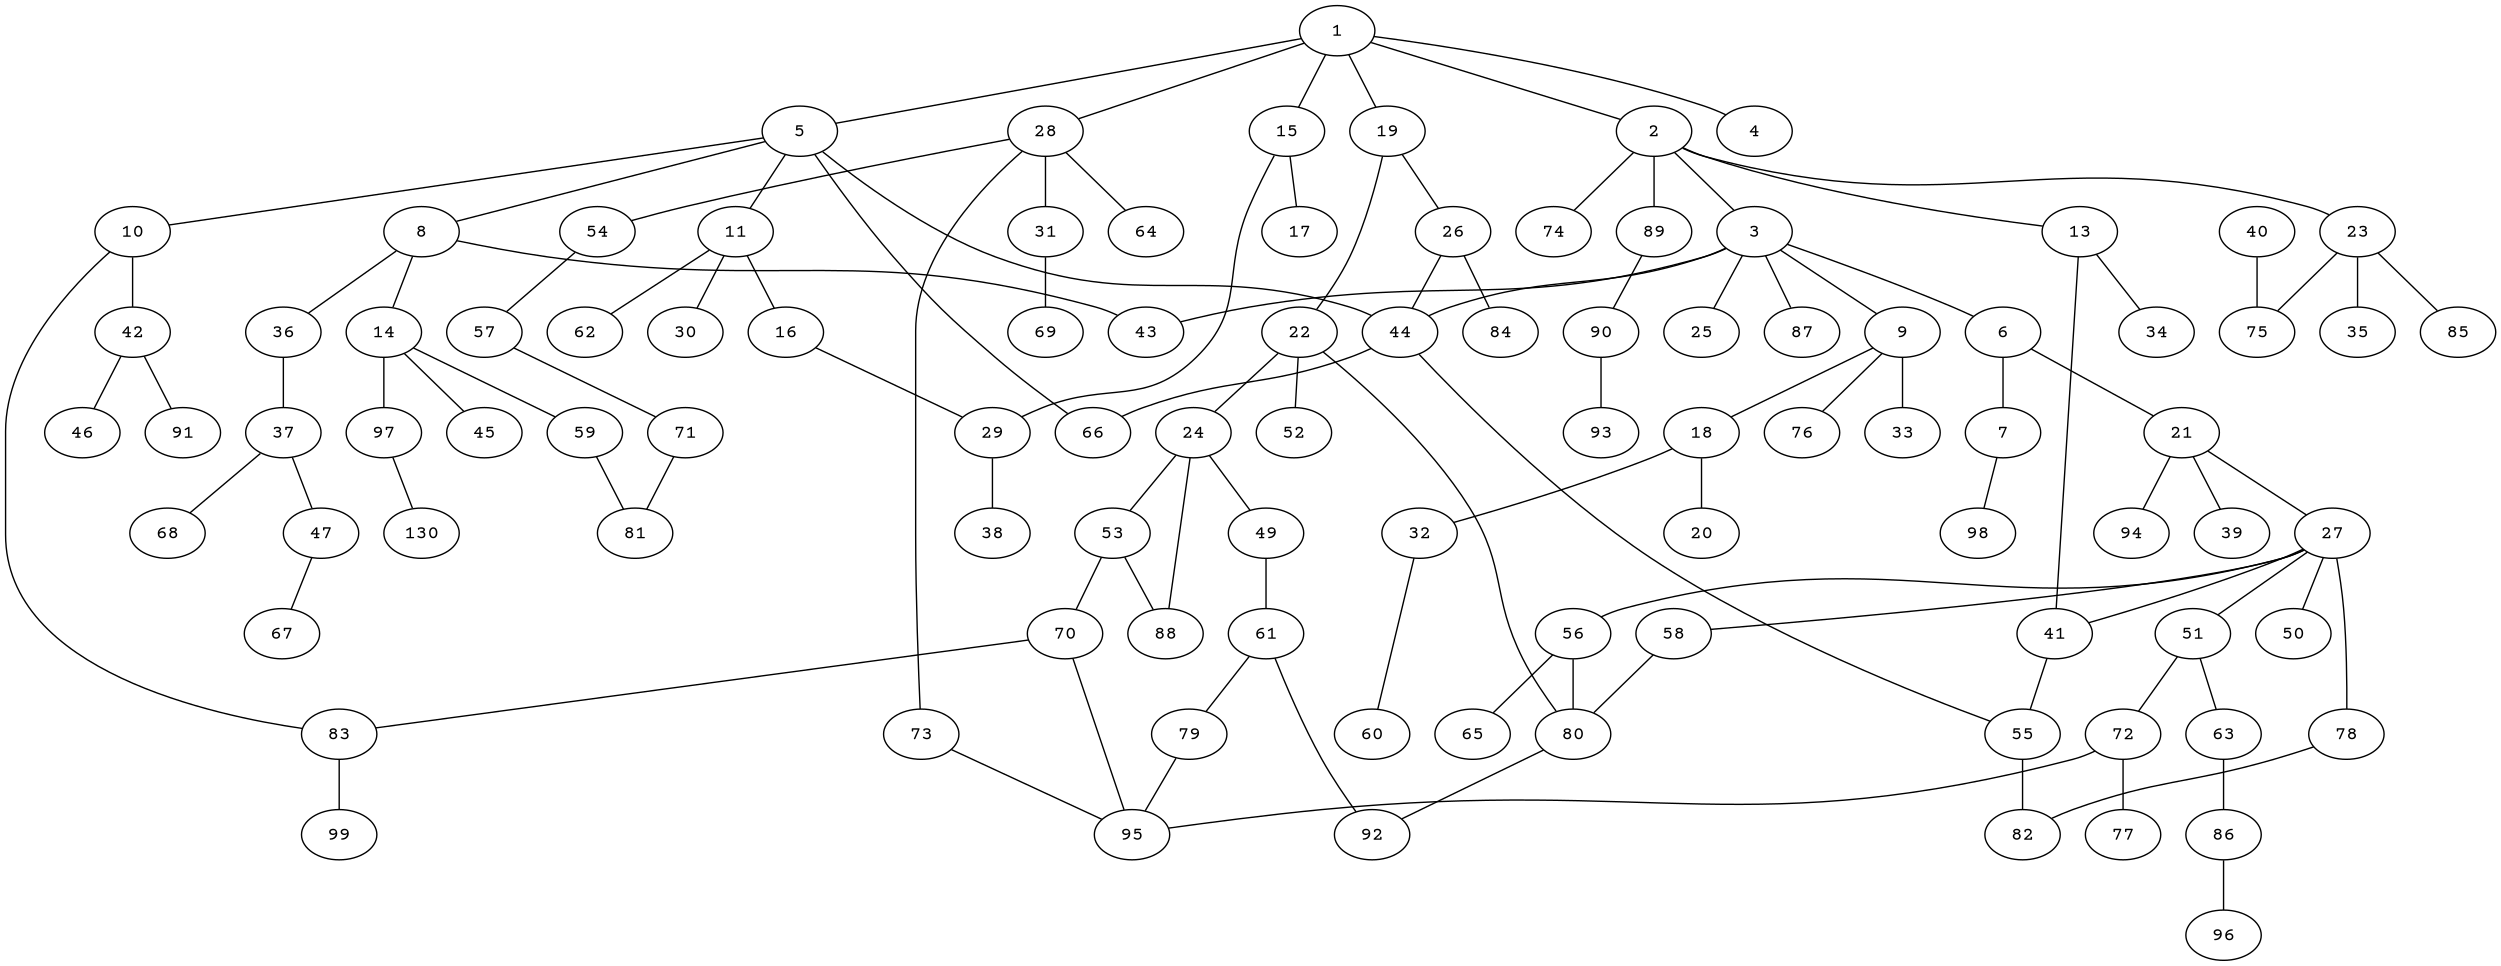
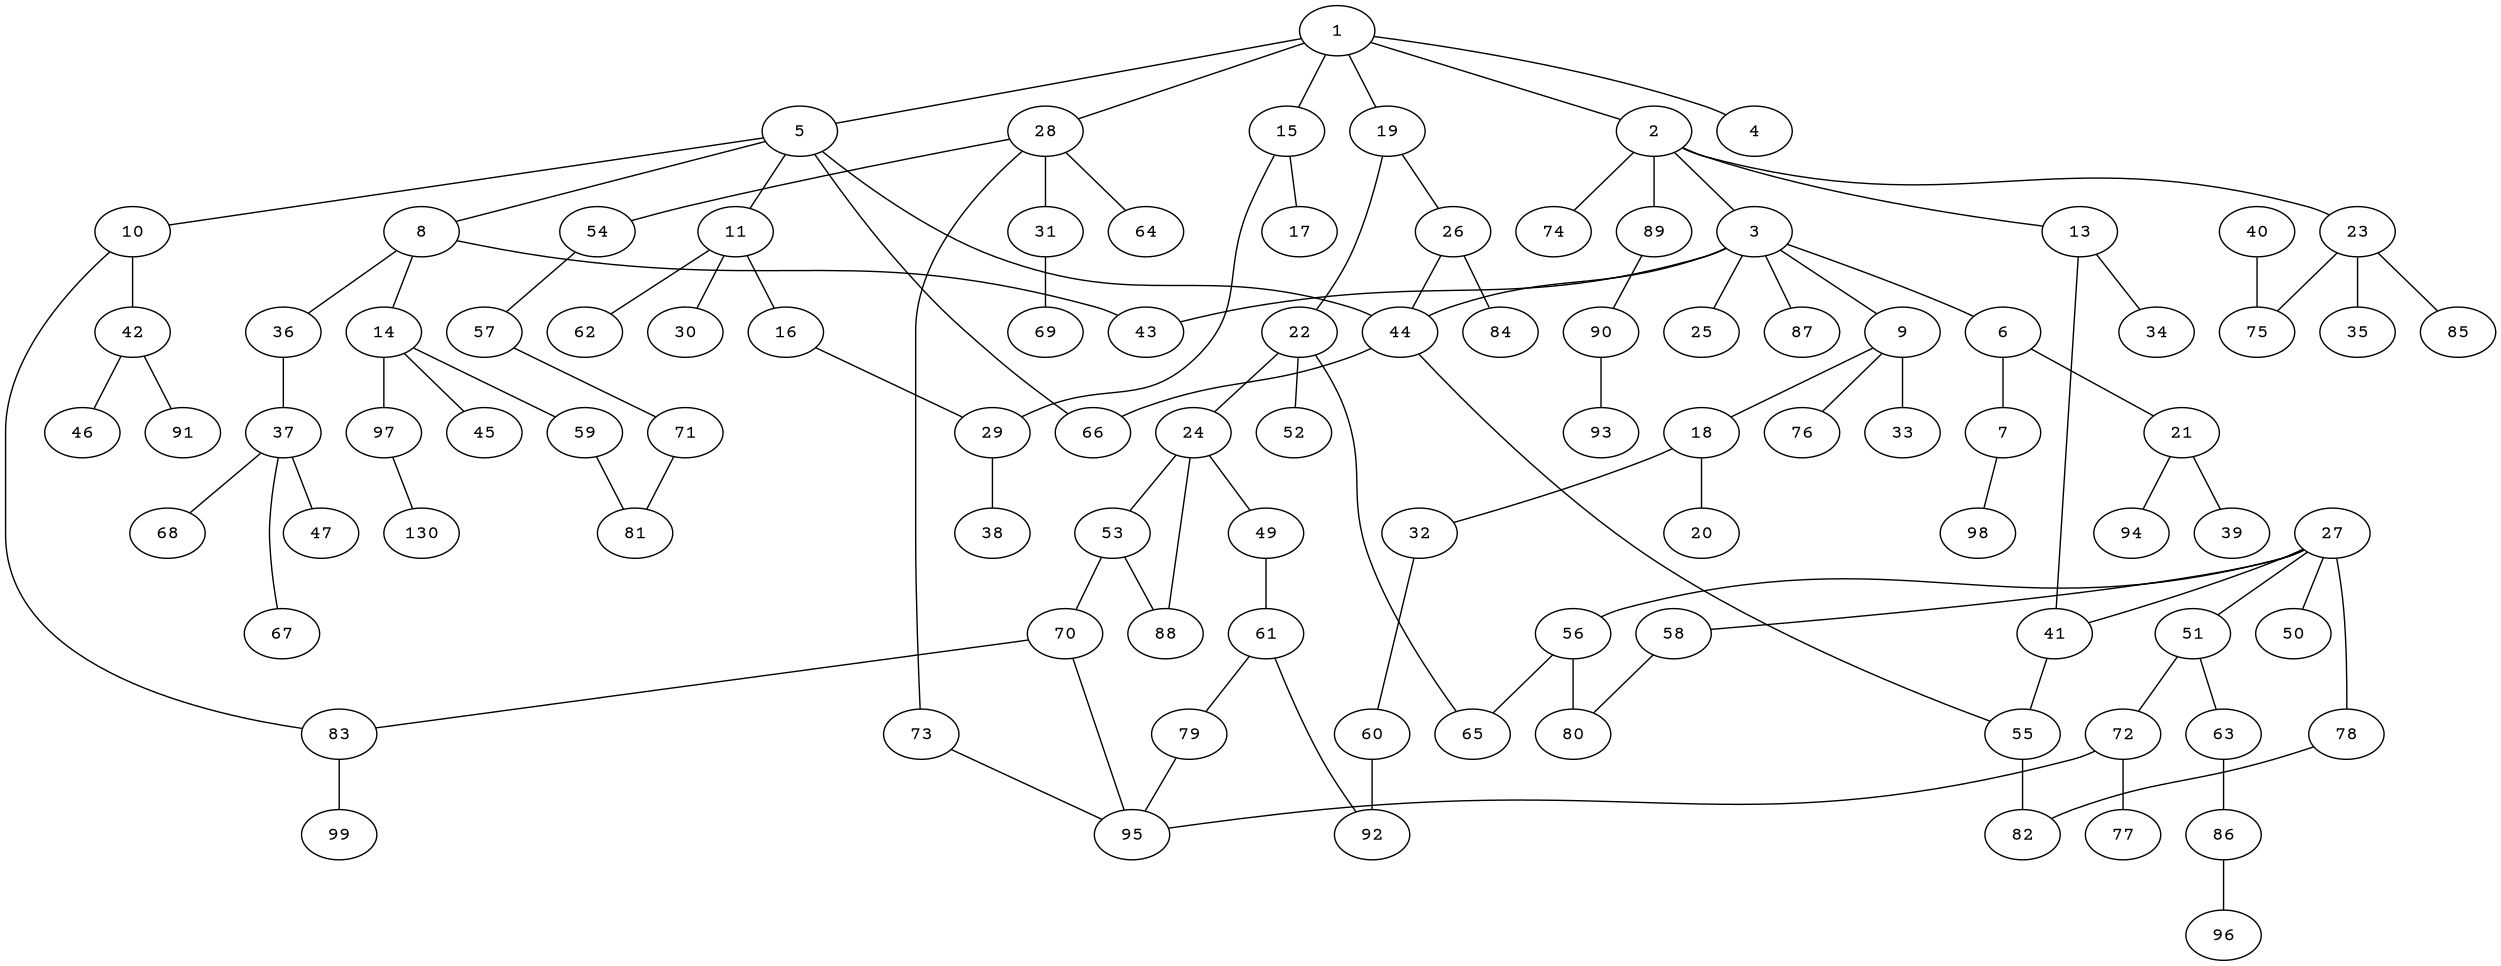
edge "21" -- "27": removed
edge "22" -- "80": now "22" -- "65"
edge "47" -- "67": now "37" -- "67"
edge "80" -- "92": now "60" -- "92"
